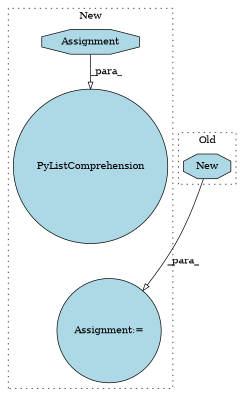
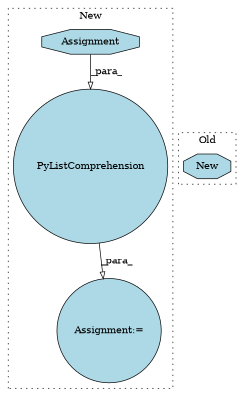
edge "New" -> "Assignment:=": now "PyListComprehension" -> "Assignment:="
